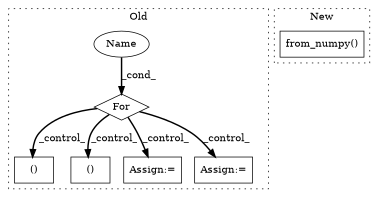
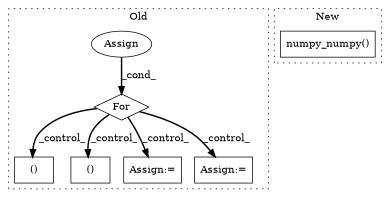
node "Name": label "Name" -> "Assign"
node "from_numpy()": label "from_numpy()" -> "numpy_numpy()"
